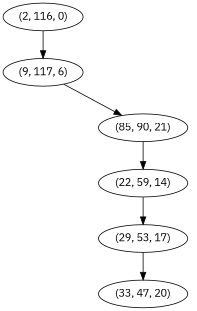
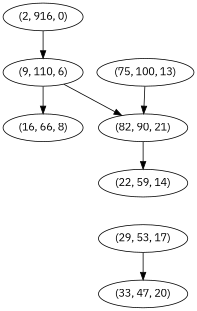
node "(2, 116, 0)": label "(2, 116, 0)" -> "(2, 916, 0)"
node "(9, 117, 6)": label "(9, 117, 6)" -> "(9, 110, 6)"
node "(75, 100, 13)": added
node "(16, 66, 8)": added
node "(85, 90, 21)": label "(85, 90, 21)" -> "(82, 90, 21)"
edge "(22, 59, 14)" -> "(29, 53, 17)": removed
